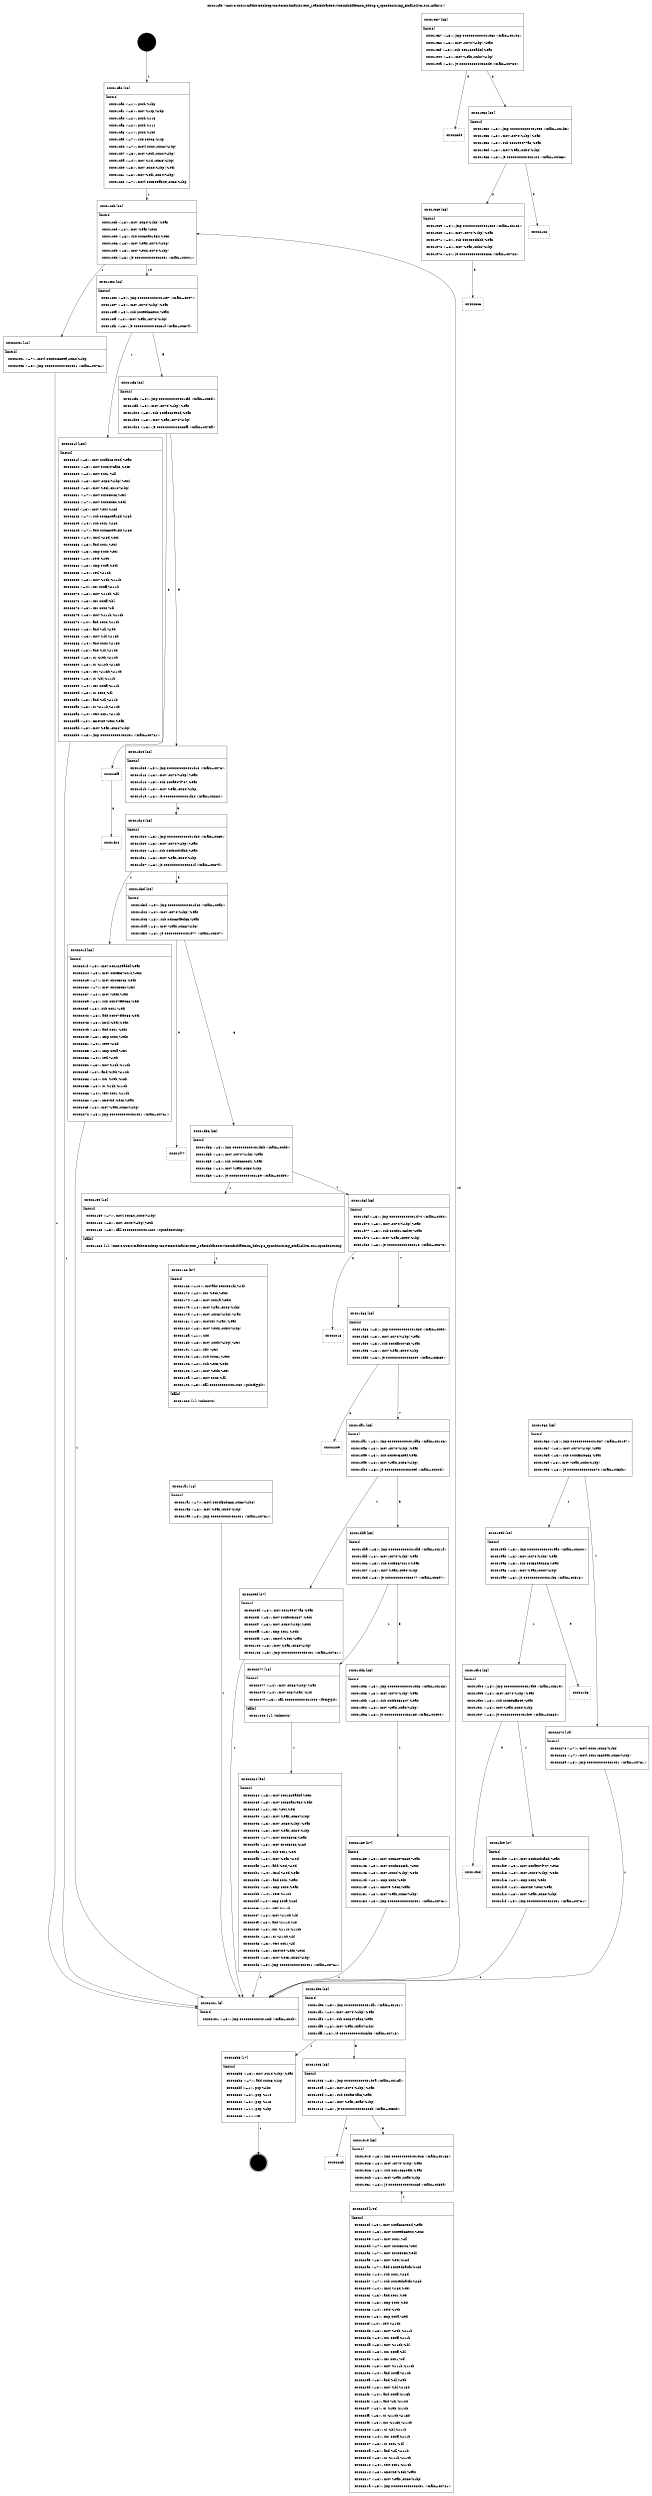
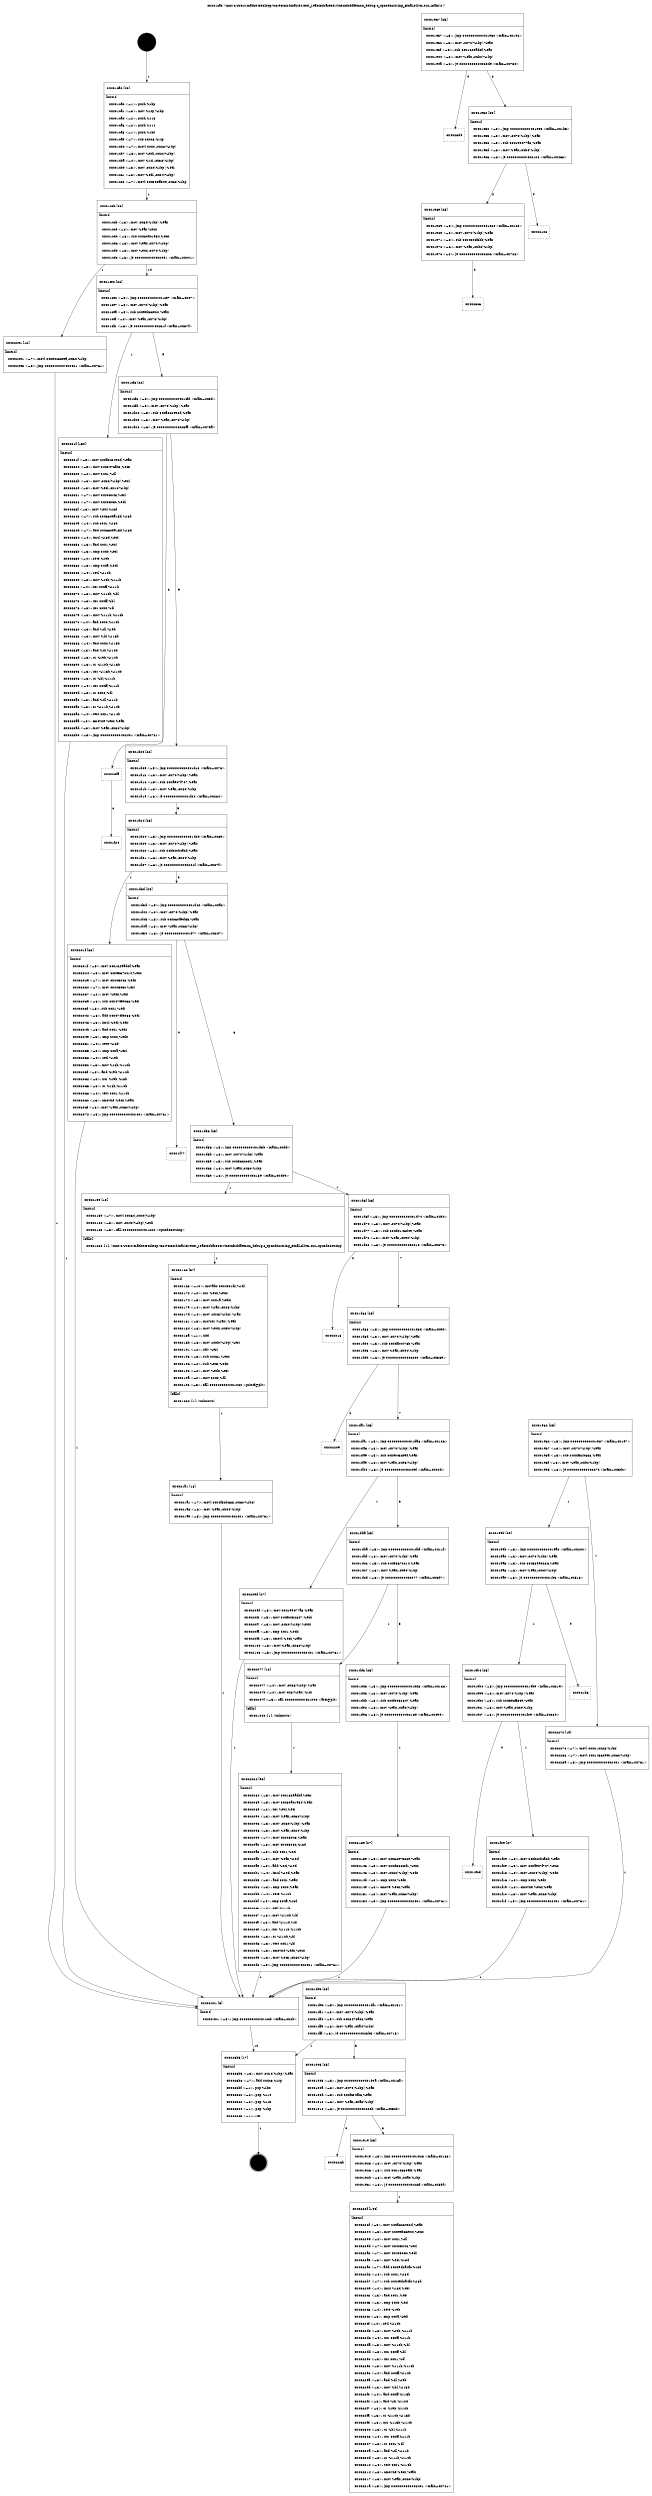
edge "0x402401 [5]" -> "0x401ccb [23]": now "0x402401 [5]" -> "0x4023b5 [17]"
edge "0x402168 [57]" -> "0x4021a1 [18]": added, label "1"
edge "0x40228f [144]" -> "0x401e1e [25]": reversed
